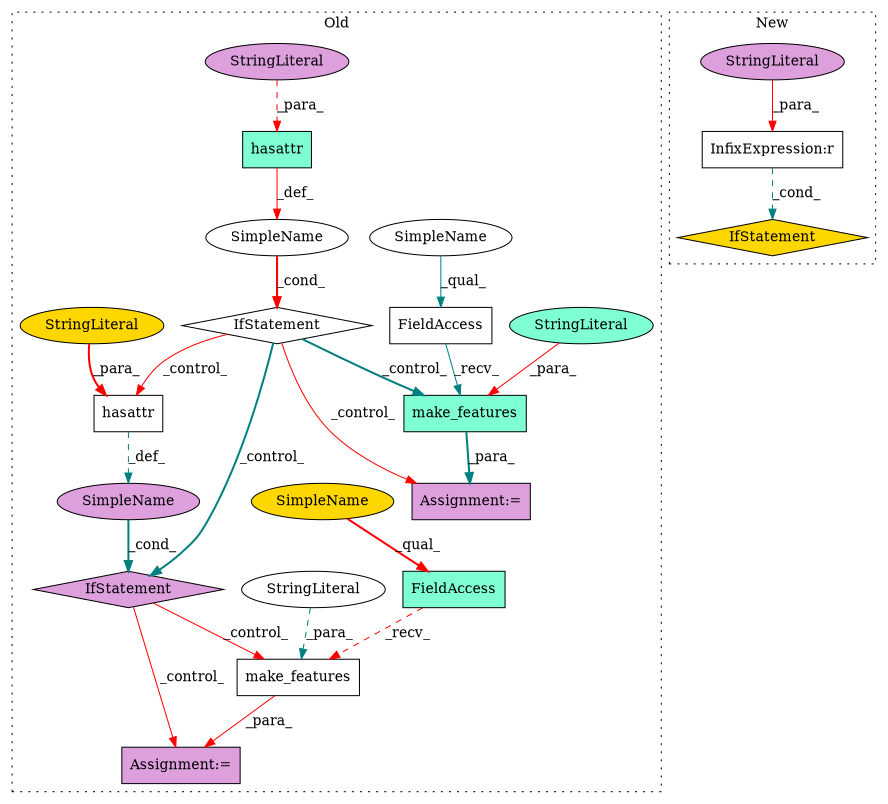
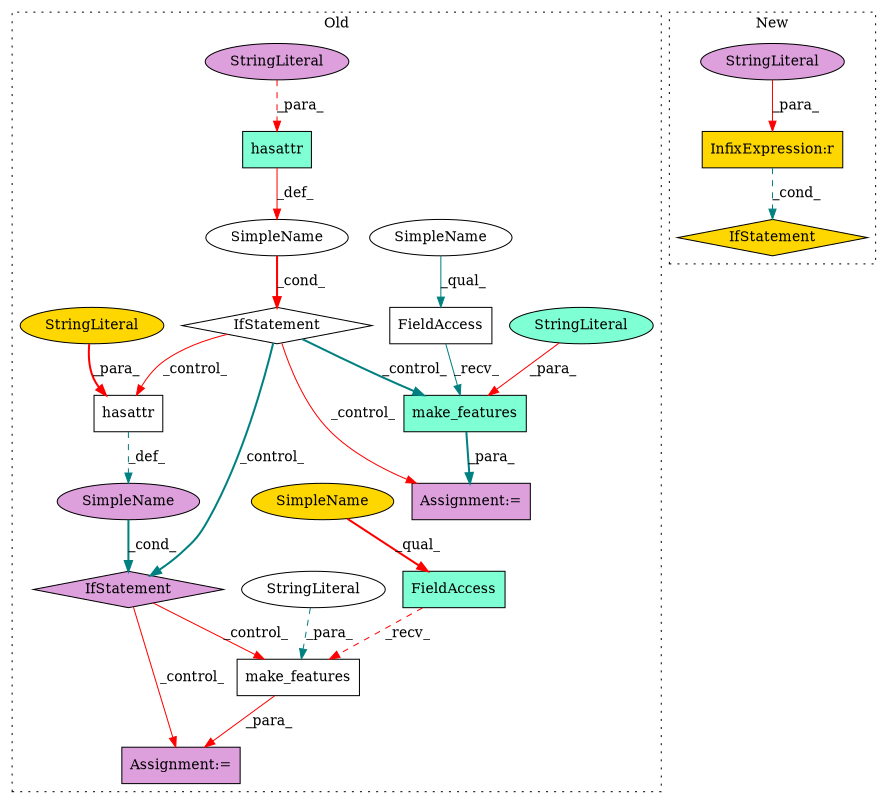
node "InfixExpression:r": fillcolor white -> gold
